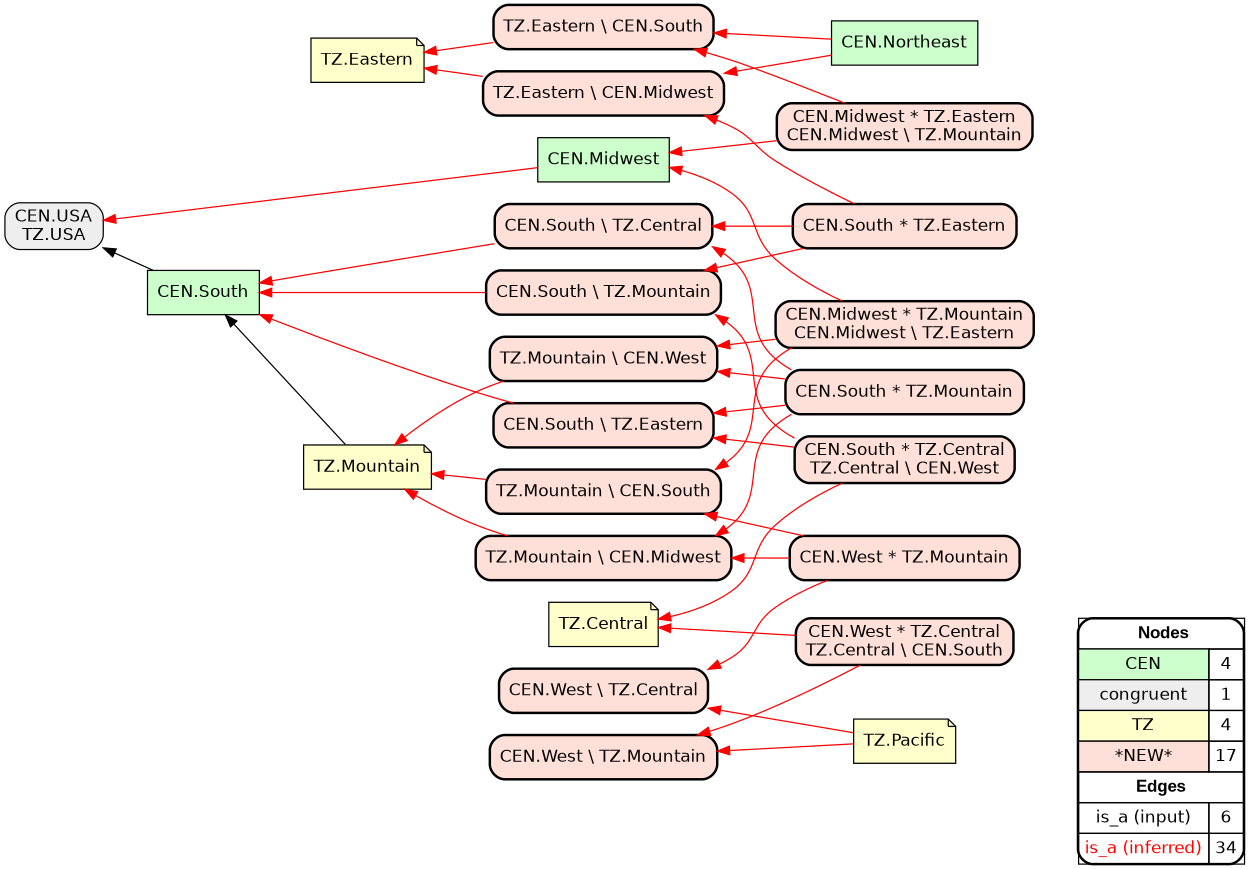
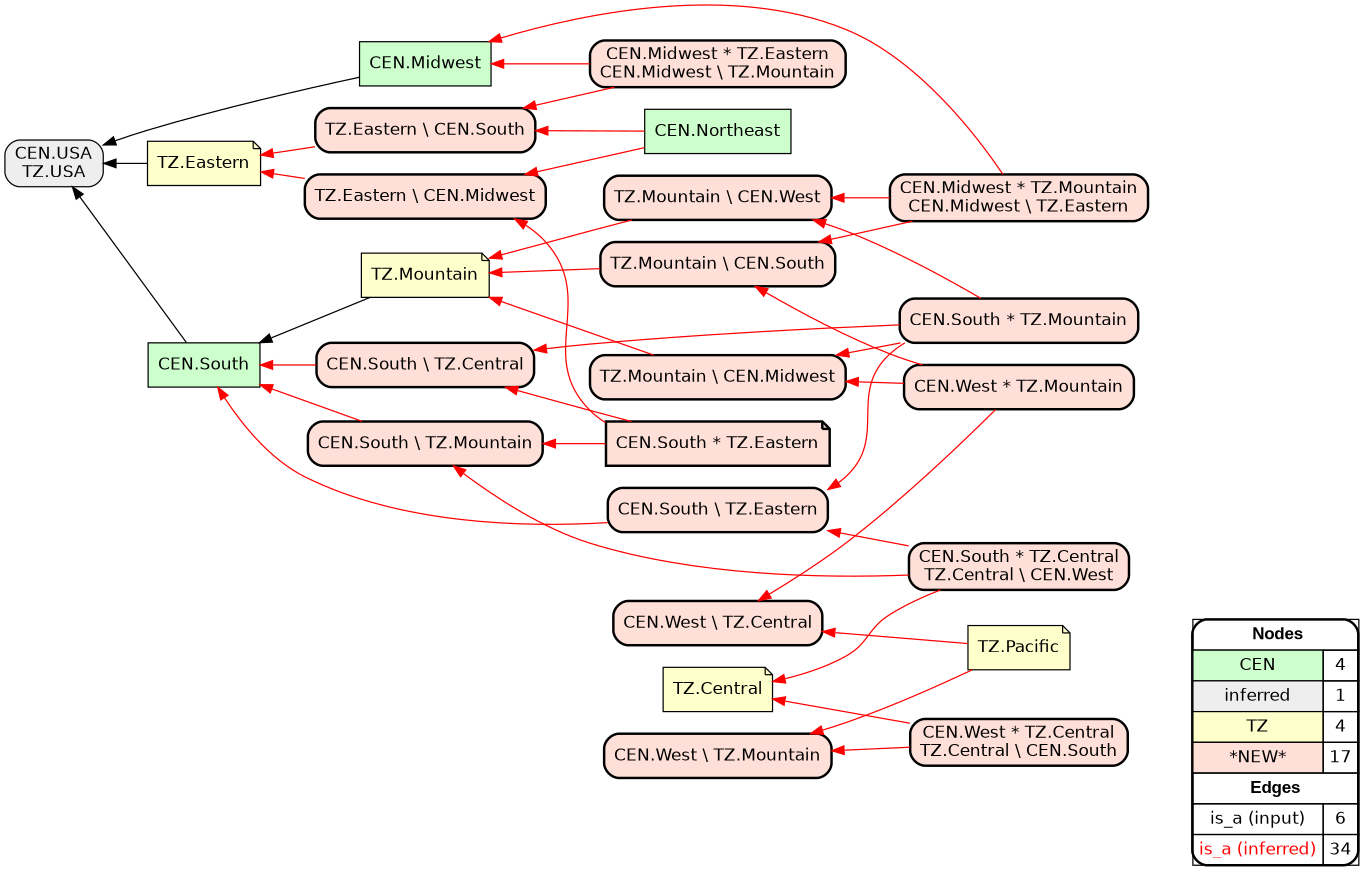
edge "TZ.Eastern" -> "CEN.USA TZ.USA": added
edge "CEN.Midwest" -> "CEN.USA TZ.USA": color #ff0000 -> #000000
node "CEN.South * TZ.Eastern": shape box -> note
node "Nodes": text "congruent" -> "inferred"
